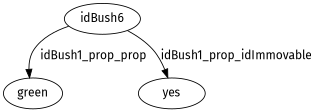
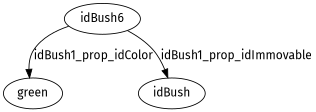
edge "idBush6" -> "green": label "idBush1_prop_prop" -> "idBush1_prop_idColor"
node "yes": label "yes" -> "idBush"
